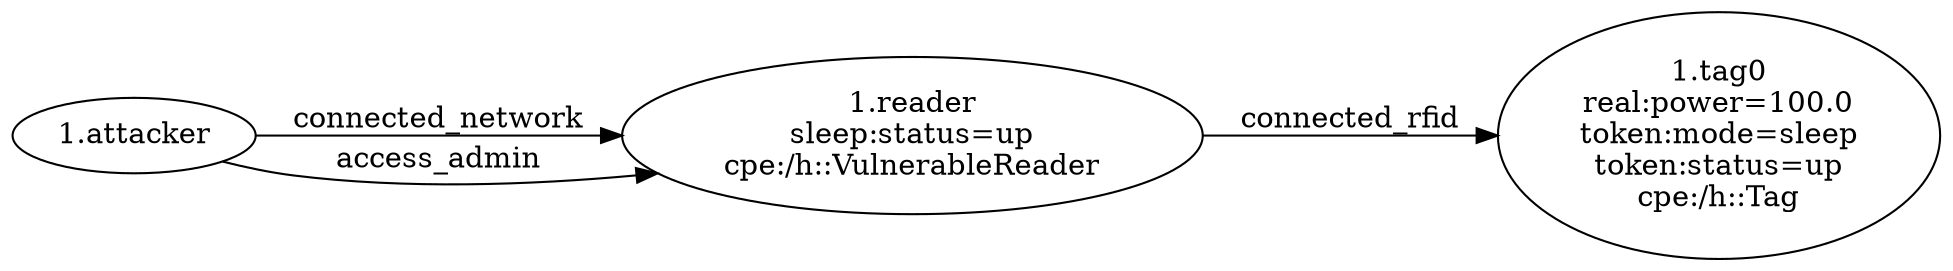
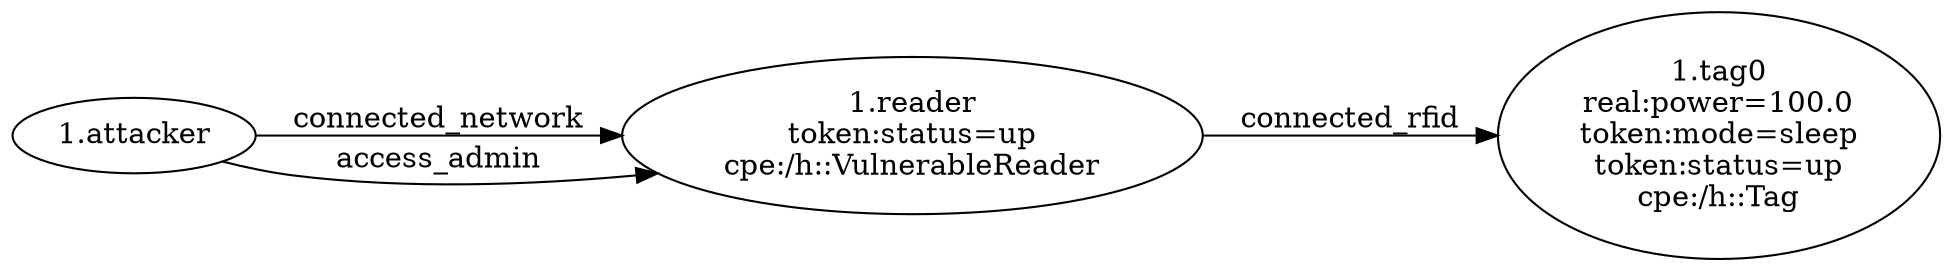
node "1.reader sleep:status=up cpe:/h::VulnerableReader": label "1.reader sleep:status=up cpe:/h::VulnerableReader" -> "1.reader token:status=up cpe:/h::VulnerableReader"
